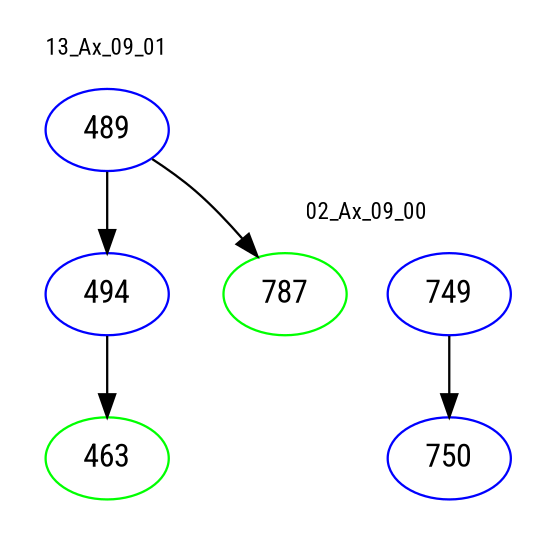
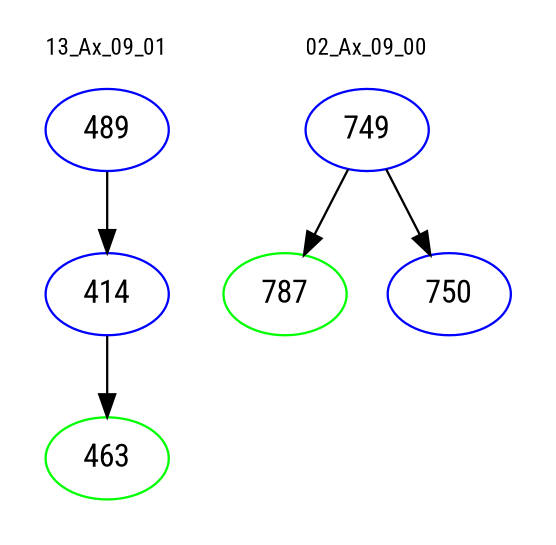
edge "489" -> "787": now "749" -> "787"
node "494": label "494" -> "414"
